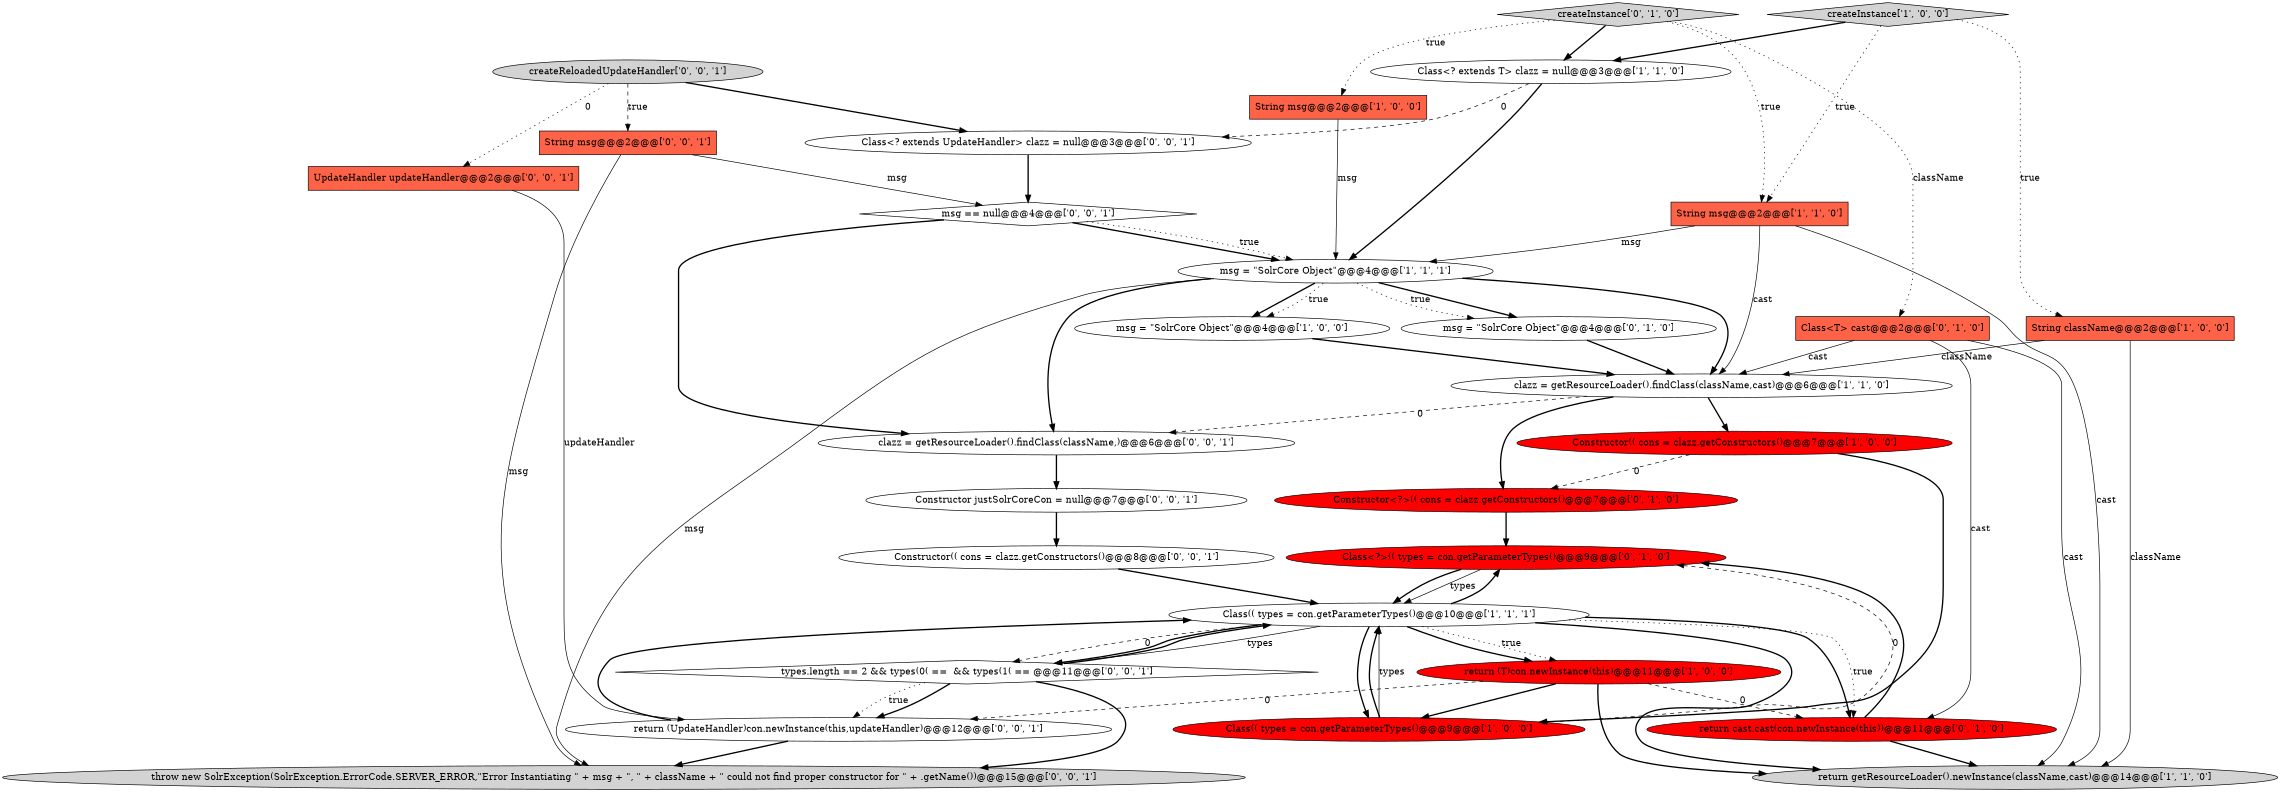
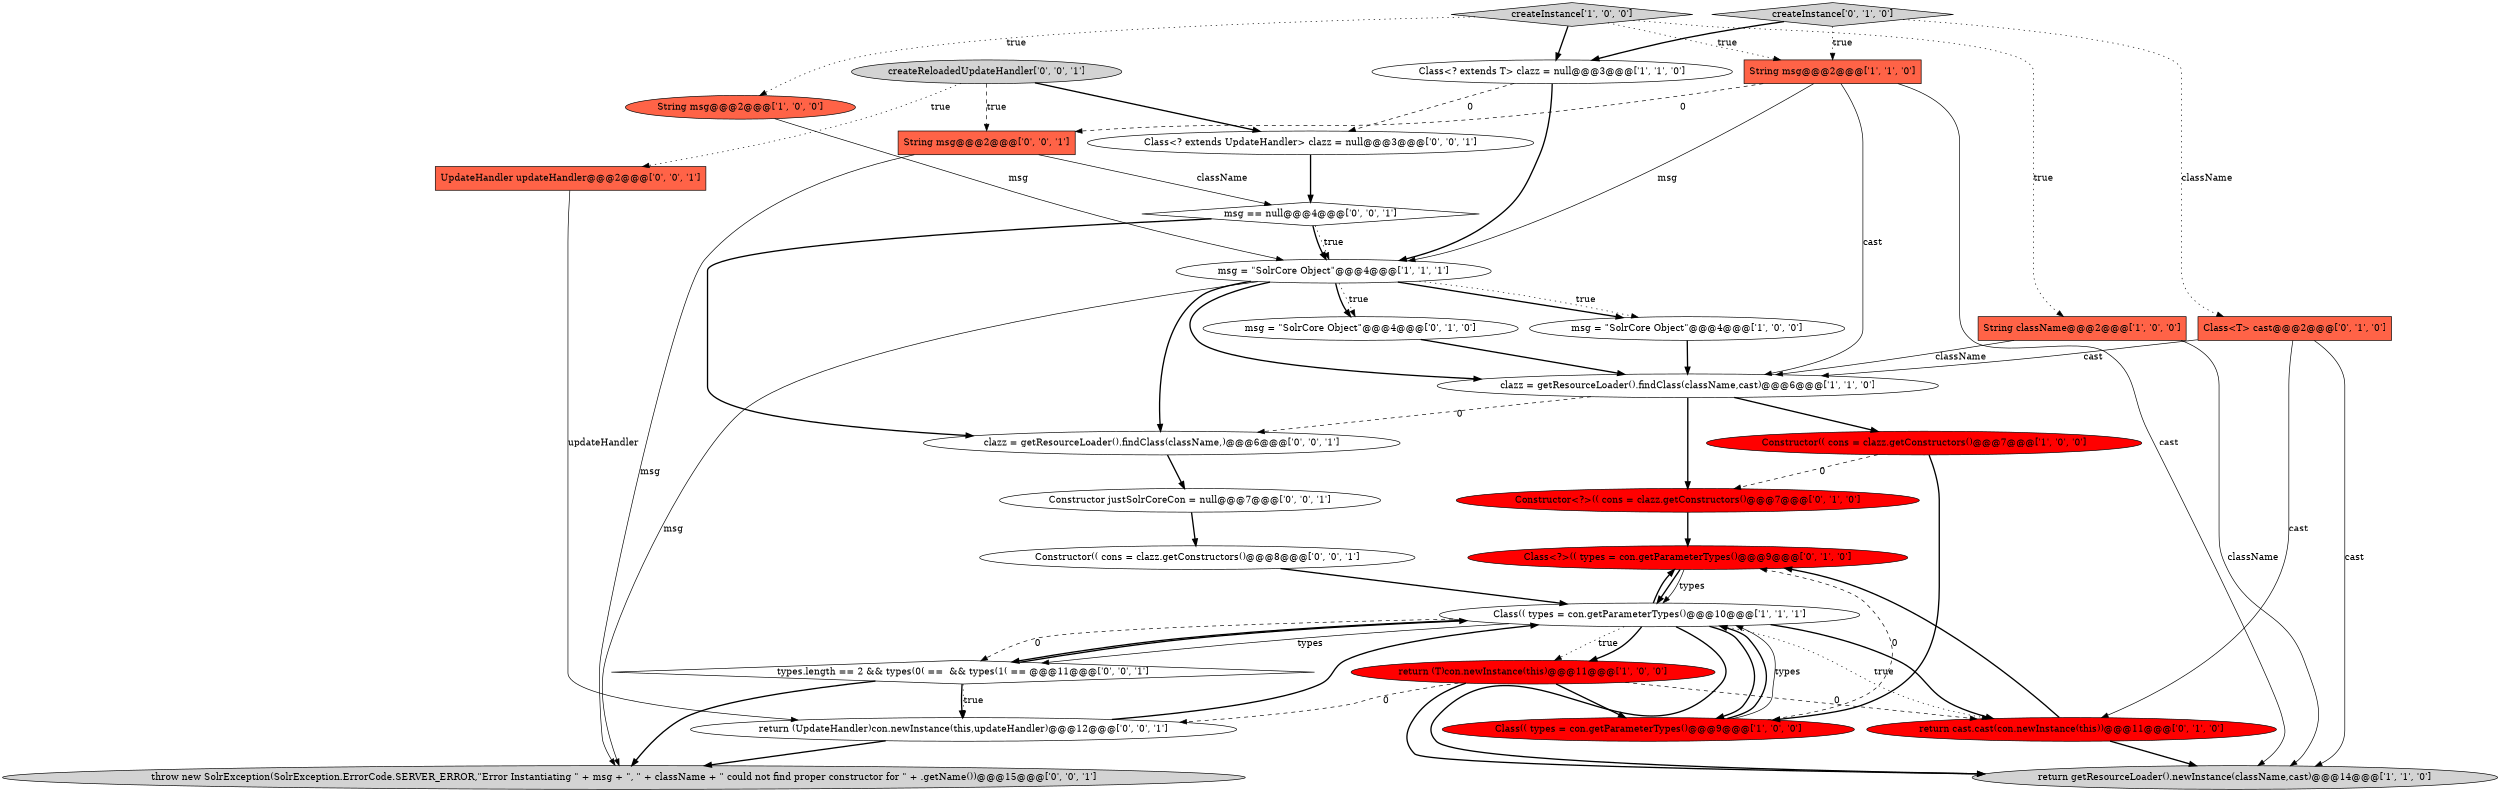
edge "createInstance['0', '1', '0']" -> "String msg@@@2@@@['1', '0', '0']": now "createInstance['1', '0', '0']" -> "String msg@@@2@@@['1', '0', '0']"
edge "createReloadedUpdateHandler['0', '0', '1']" -> "UpdateHandler updateHandler@@@2@@@['0', '0', '1']": label "0" -> "true"
node "String msg@@@2@@@['1', '0', '0']": shape box -> ellipse
edge "String msg@@@2@@@['1', '1', '0']" -> "String msg@@@2@@@['0', '0', '1']": added, label "0"
edge "String msg@@@2@@@['0', '0', '1']" -> "msg == null@@@4@@@['0', '0', '1']": label "msg" -> "className"
